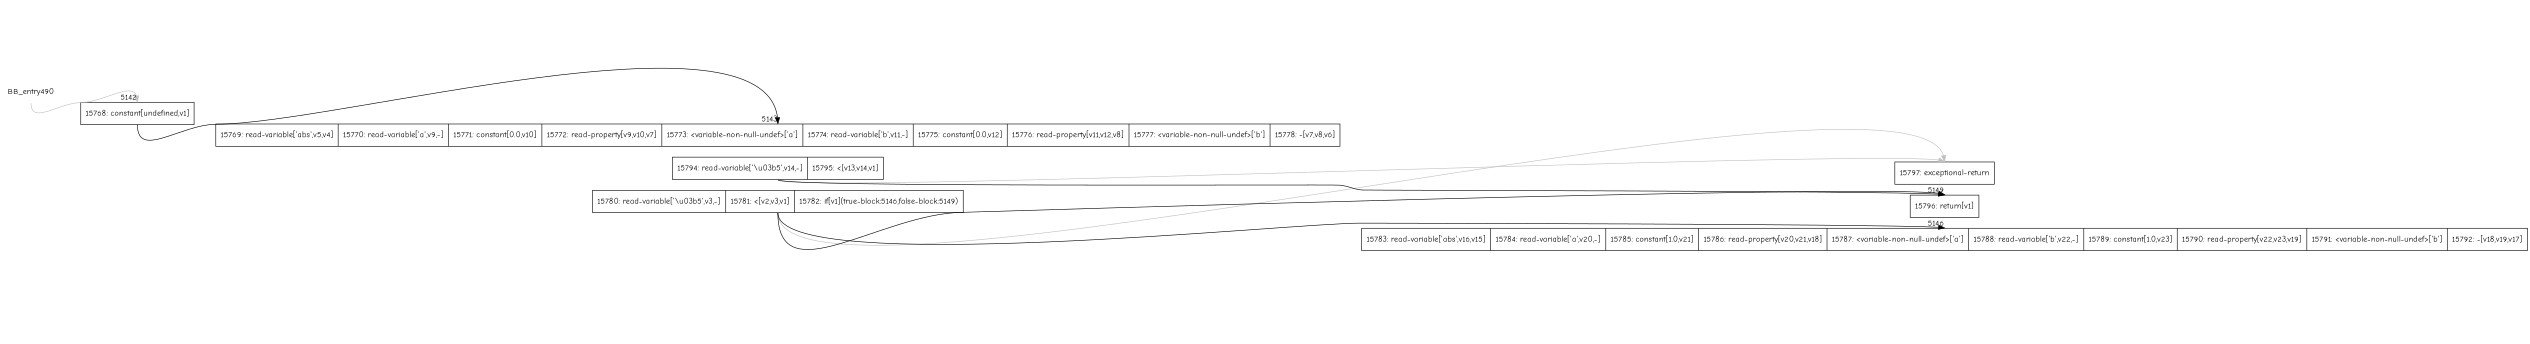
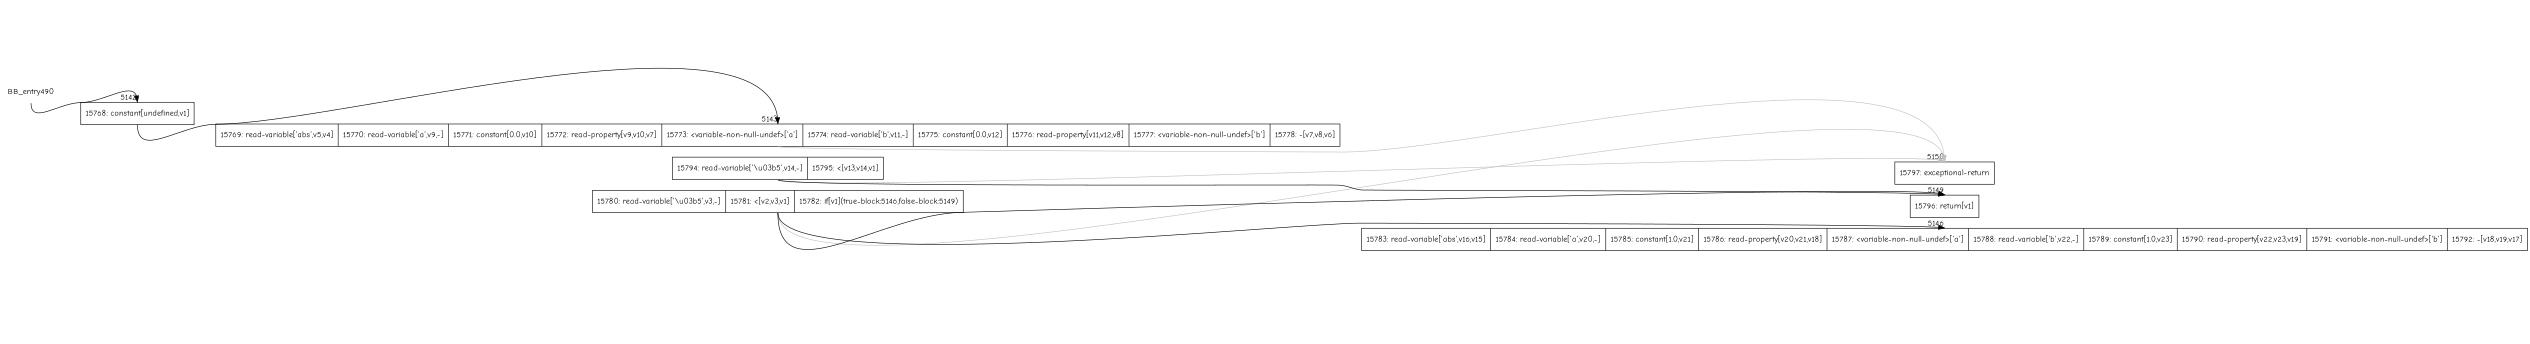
edge "BB_entry490" -> "15768: constant[undefined,v1]": color gray -> black
edge "15769: read-variable['abs',v5,v4]" -> "15797: exceptional-return": added
